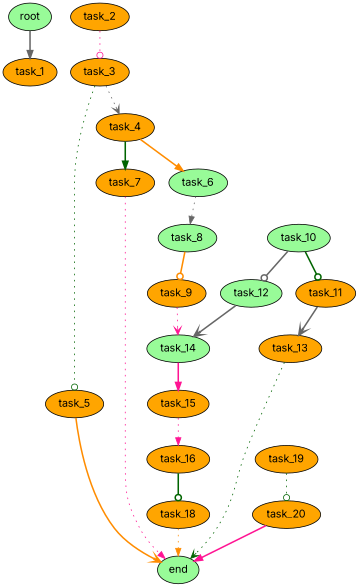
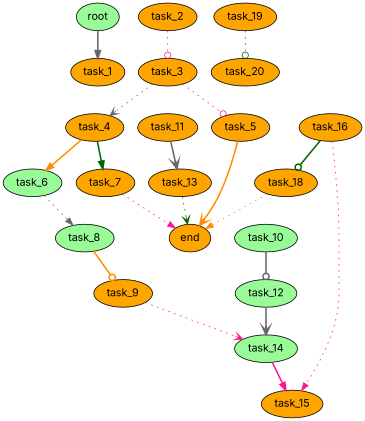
edge "task_3" -> "task_5": color darkgreen -> deeppink
edge "task_10" -> "task_11": removed
edge "task_15" -> "task_16": reversed
edge "task_20" -> "end": removed
node "end": fillcolor palegreen -> orange
